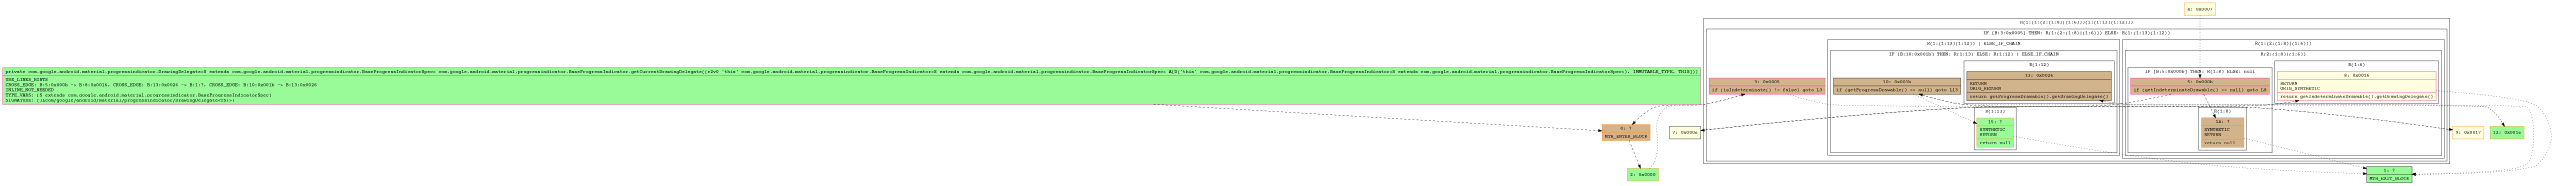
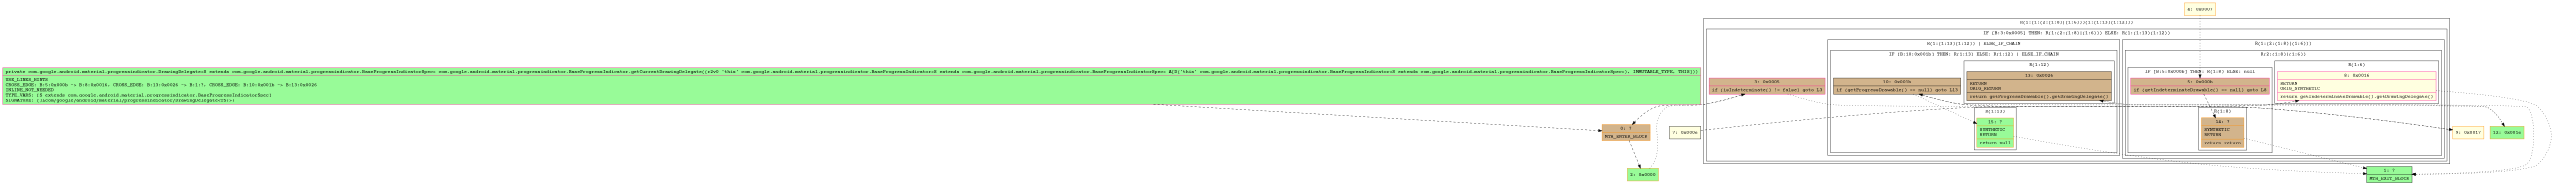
edge "5: 0x000b" -> "7: 0x000e": removed
node "14: ?": text "return null" -> "return return"
